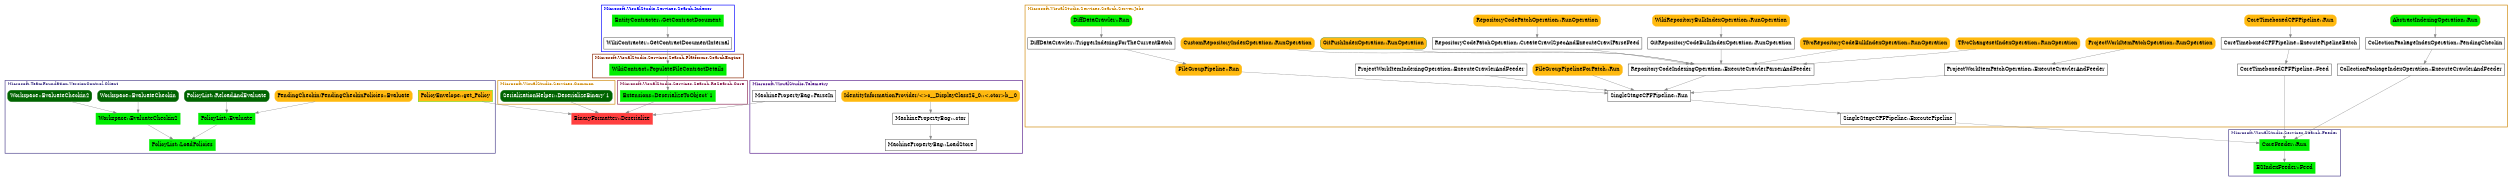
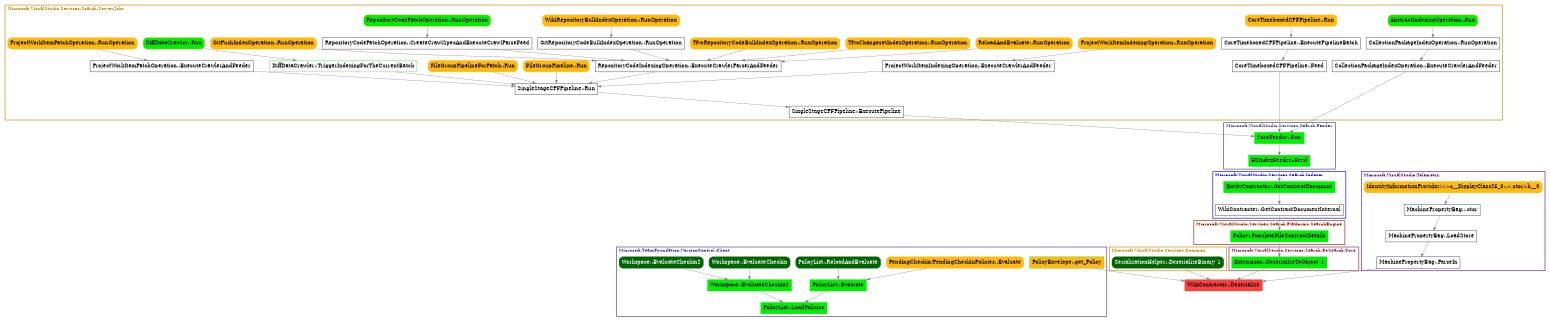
node "RepositoryCodePatchOperation::RunOperation": fillcolor darkgoldenrod1 -> green2
node "DiffDataCrawler::TriggerIndexingForTheCurrentBatch": color black -> green2
node "ProjectWorkItemIndexingOperation::RunOperation": added
node "CustomRepositoryIndexOperation::RunOperation": label "CustomRepositoryIndexOperation::RunOperation" -> "ReloadAndEvaluate::RunOperation"
node "GitPushIndexOperation::RunOperation": color darkgreen -> darkgoldenrod1
node "CollectionPackageIndexOperation::PendingCheckin": label "CollectionPackageIndexOperation::PendingCheckin" -> "CollectionPackageIndexOperation::RunOperation"
edge "DiffDataCrawler::TriggerIndexingForTheCurrentBatch" -> "FileGroupPipeline::Run": now "DiffDataCrawler::TriggerIndexingForTheCurrentBatch" -> "SingleStageCPFPipeline::Run"
node "WikiContract::PopulateFileContractDetails": label "WikiContract::PopulateFileContractDetails" -> "Policy::PopulateFileContractDetails"
node "BinaryFormatter::Deserialize": label "BinaryFormatter::Deserialize" -> "WikiContracter::Deserialize"
edge "ESIndexFeeder::Feed" -> "EntityContracter::GetContractDocument": added
edge "MachinePropertyBag::LoadStore" -> "MachinePropertyBag::ParseIn": added
